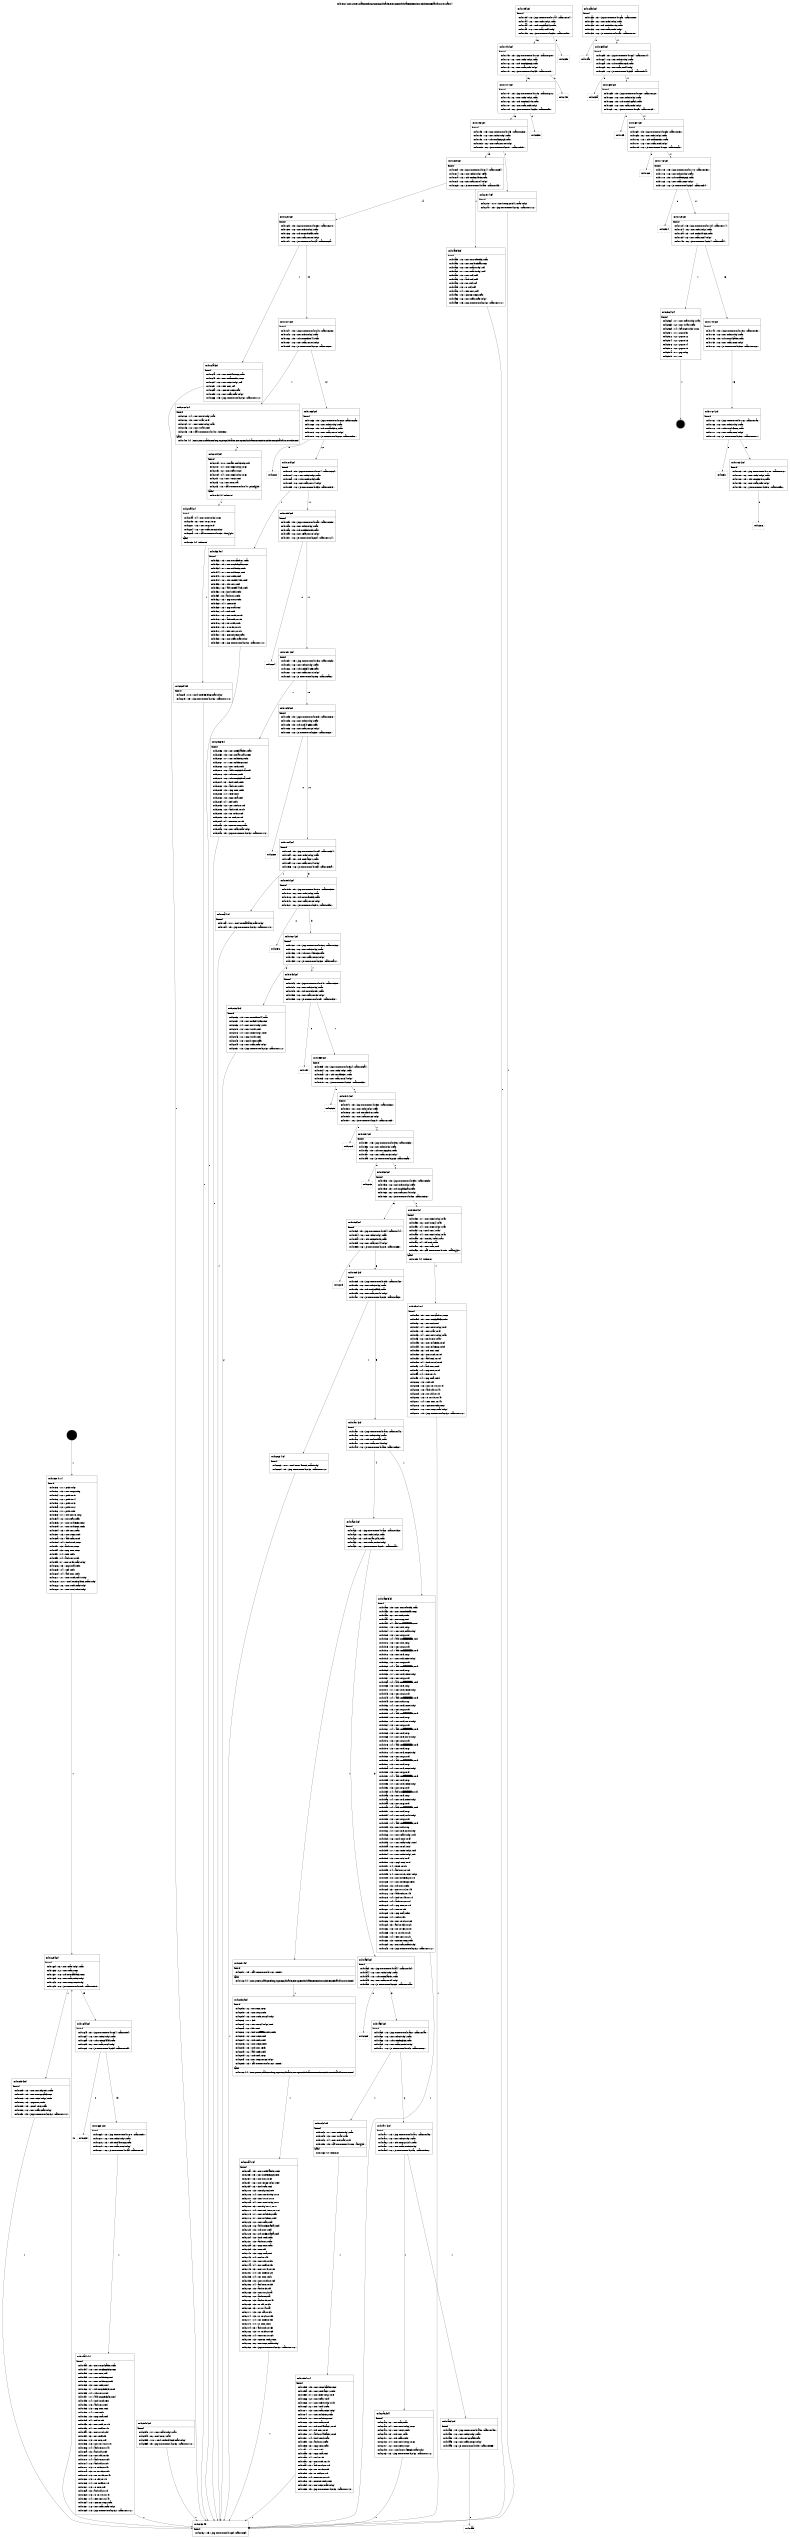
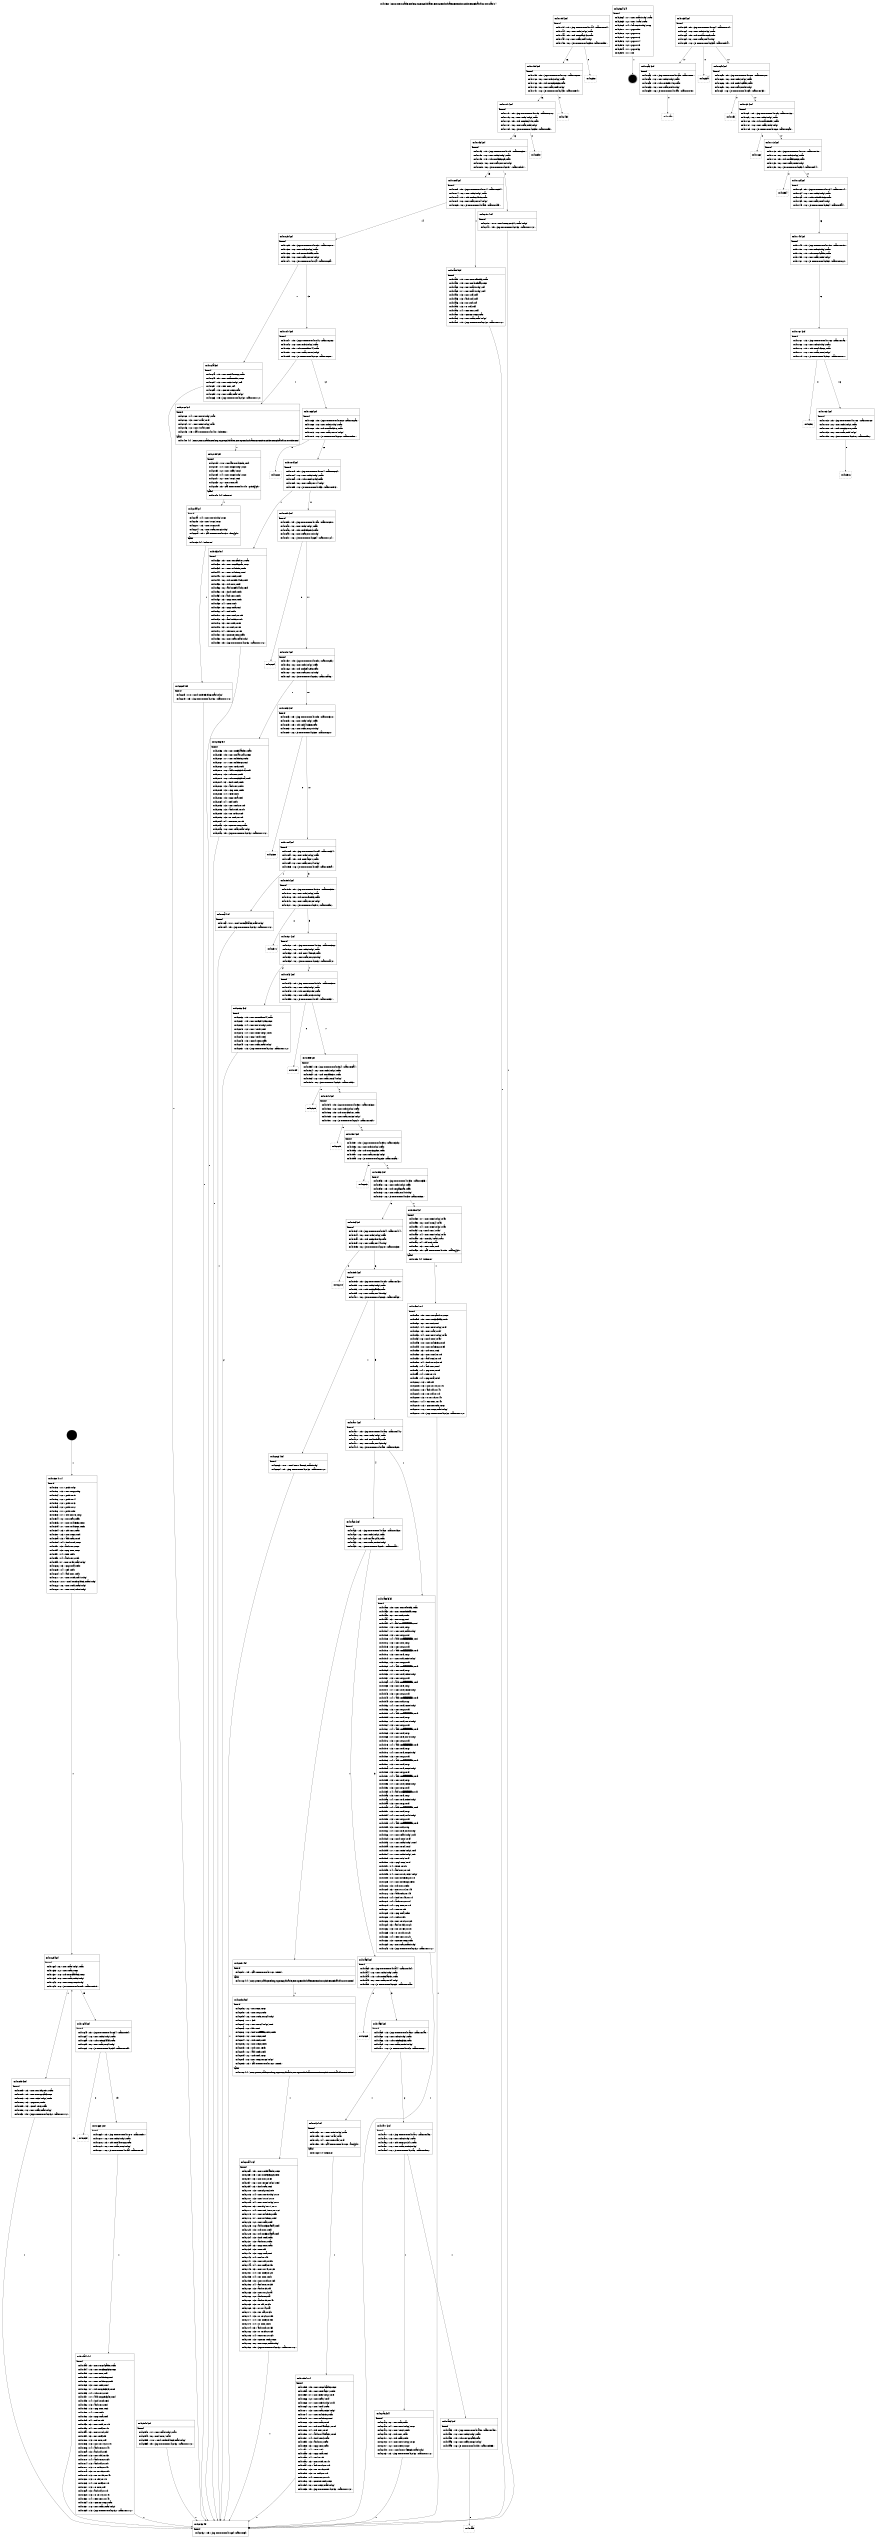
edge "0x4016a3 [28]" -> "0x4016bf [28]": reversed
edge "0x40172f [28]" -> "0x402564 [24]": removed, label "1"
